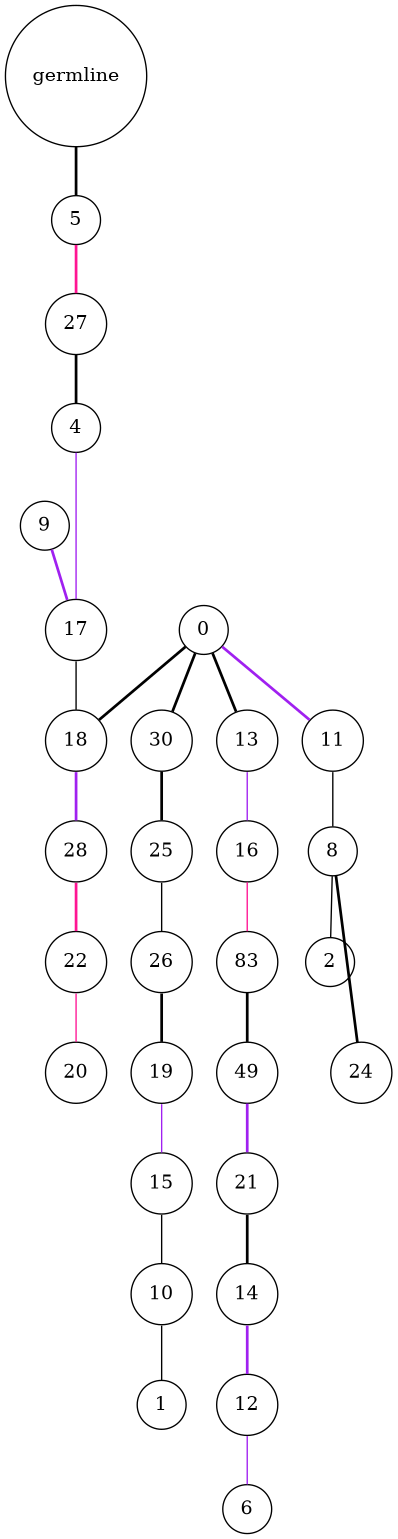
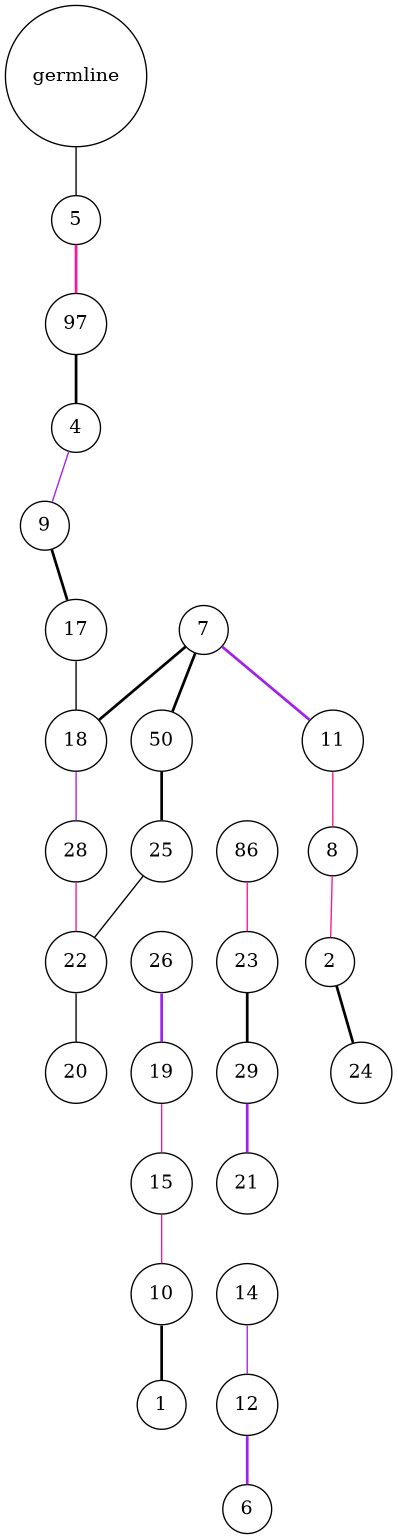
edge "germline" -- "5": style bold -> solid
node "27": label "27" -> "97"
edge "4" -- "17": now "4" -- "9"
edge "9" -- "17": color purple -> black
node "0": label "0" -> "7"
node "30": label "30" -> "50"
node "13": removed
edge "18" -- "28": style bold -> solid
edge "11" -- "8": color black -> deeppink
node "16": label "16" -> "86"
edge "28" -- "22": style bold -> solid
edge "25" -- "26": now "25" -- "22"
edge "8" -- "2": color black -> deeppink
edge "8" -- "24": now "2" -- "24"
node "83": label "83" -> "23"
edge "22" -- "20": color deeppink -> black
edge "26" -- "19": color black -> purple
node "49": label "49" -> "29"
edge "19" -- "15": color purple -> deeppink
edge "15" -- "10": color black -> deeppink
edge "21" -- "14": removed
edge "14" -- "12": style bold -> solid
edge "10" -- "1": style solid -> bold
edge "12" -- "6": style solid -> bold
